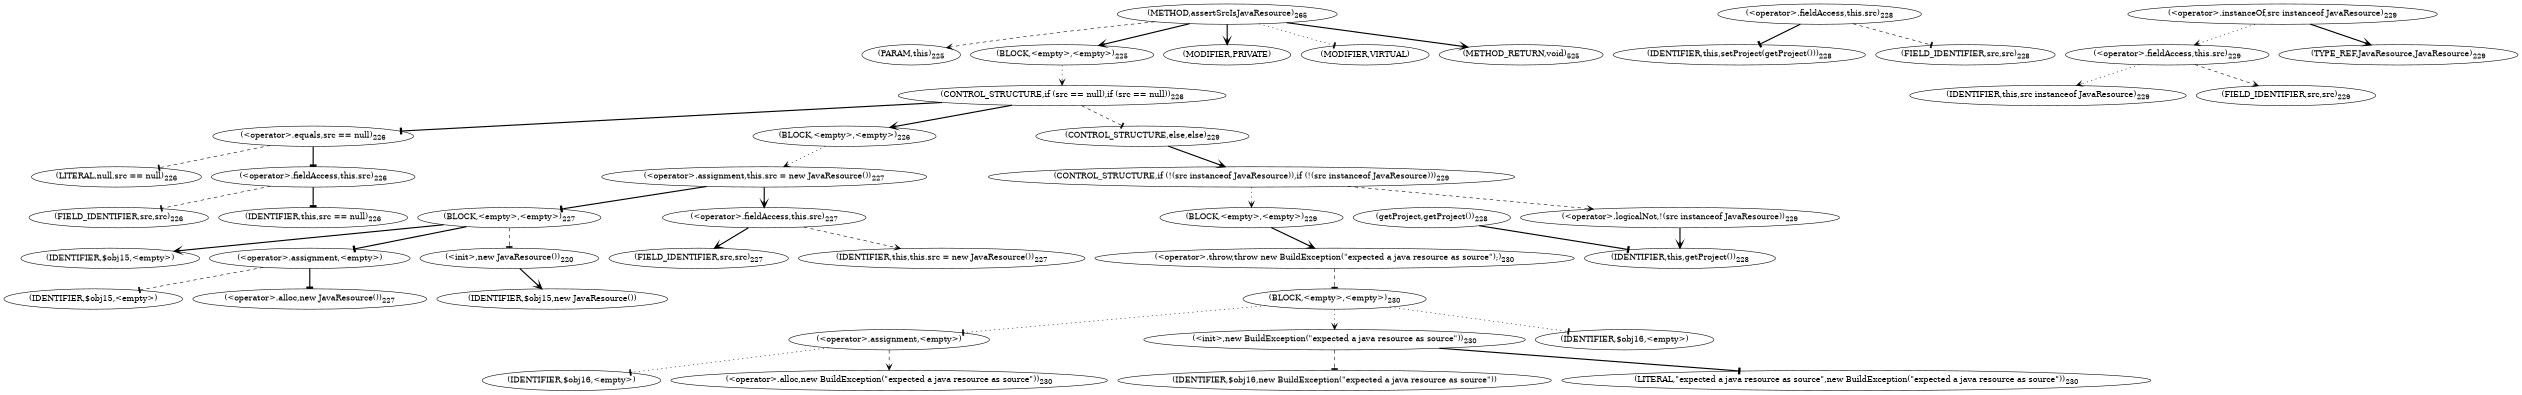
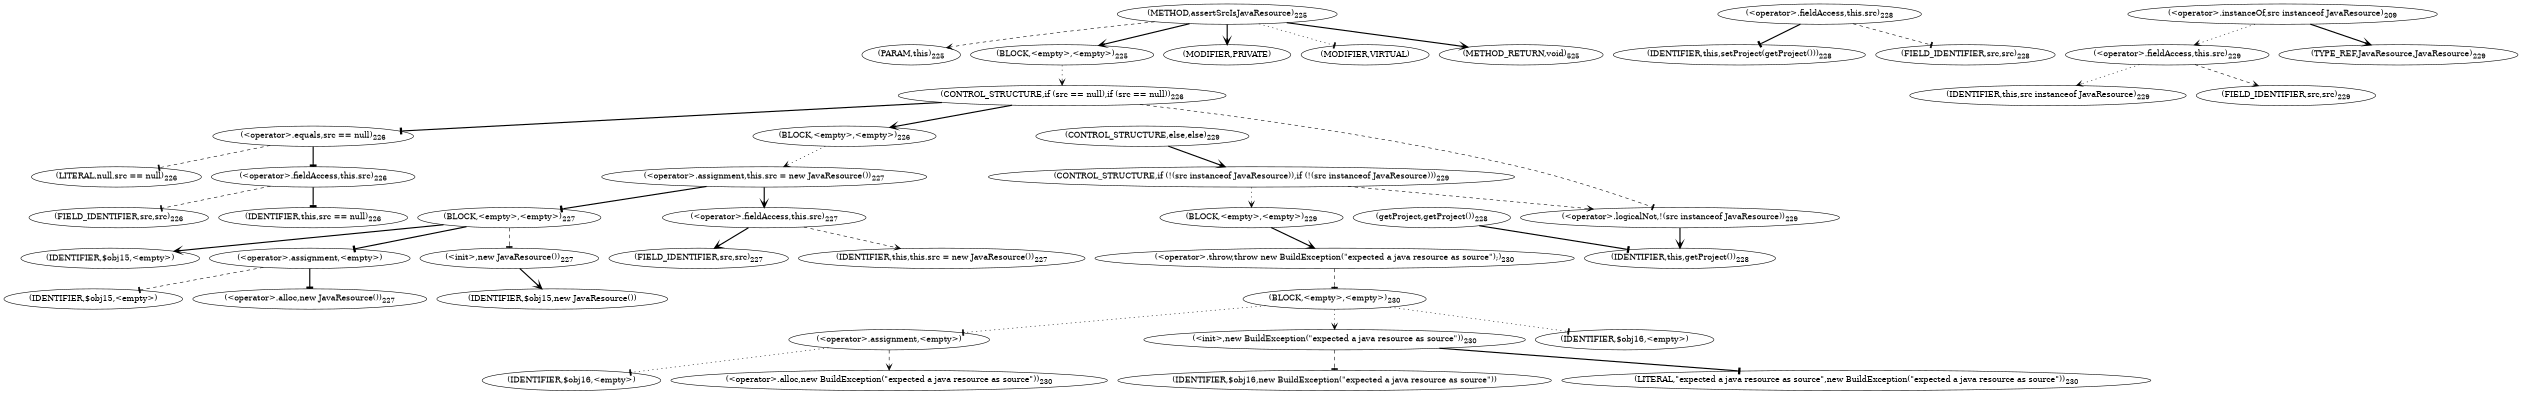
node "(METHOD,assertSrcIsJavaResource)": text "265" -> "225"
node "(<operator>.instanceOf,src instanceof JavaResource)": text "229" -> "209"
edge "(CONTROL_STRUCTURE,if (src == null),if (src == null))" -> "(CONTROL_STRUCTURE,else,else)": now "(CONTROL_STRUCTURE,if (src == null),if (src == null))" -> "(<operator>.logicalNot,!(src instanceof JavaResource))"
node "(<init>,new JavaResource())": text "220" -> "227"
